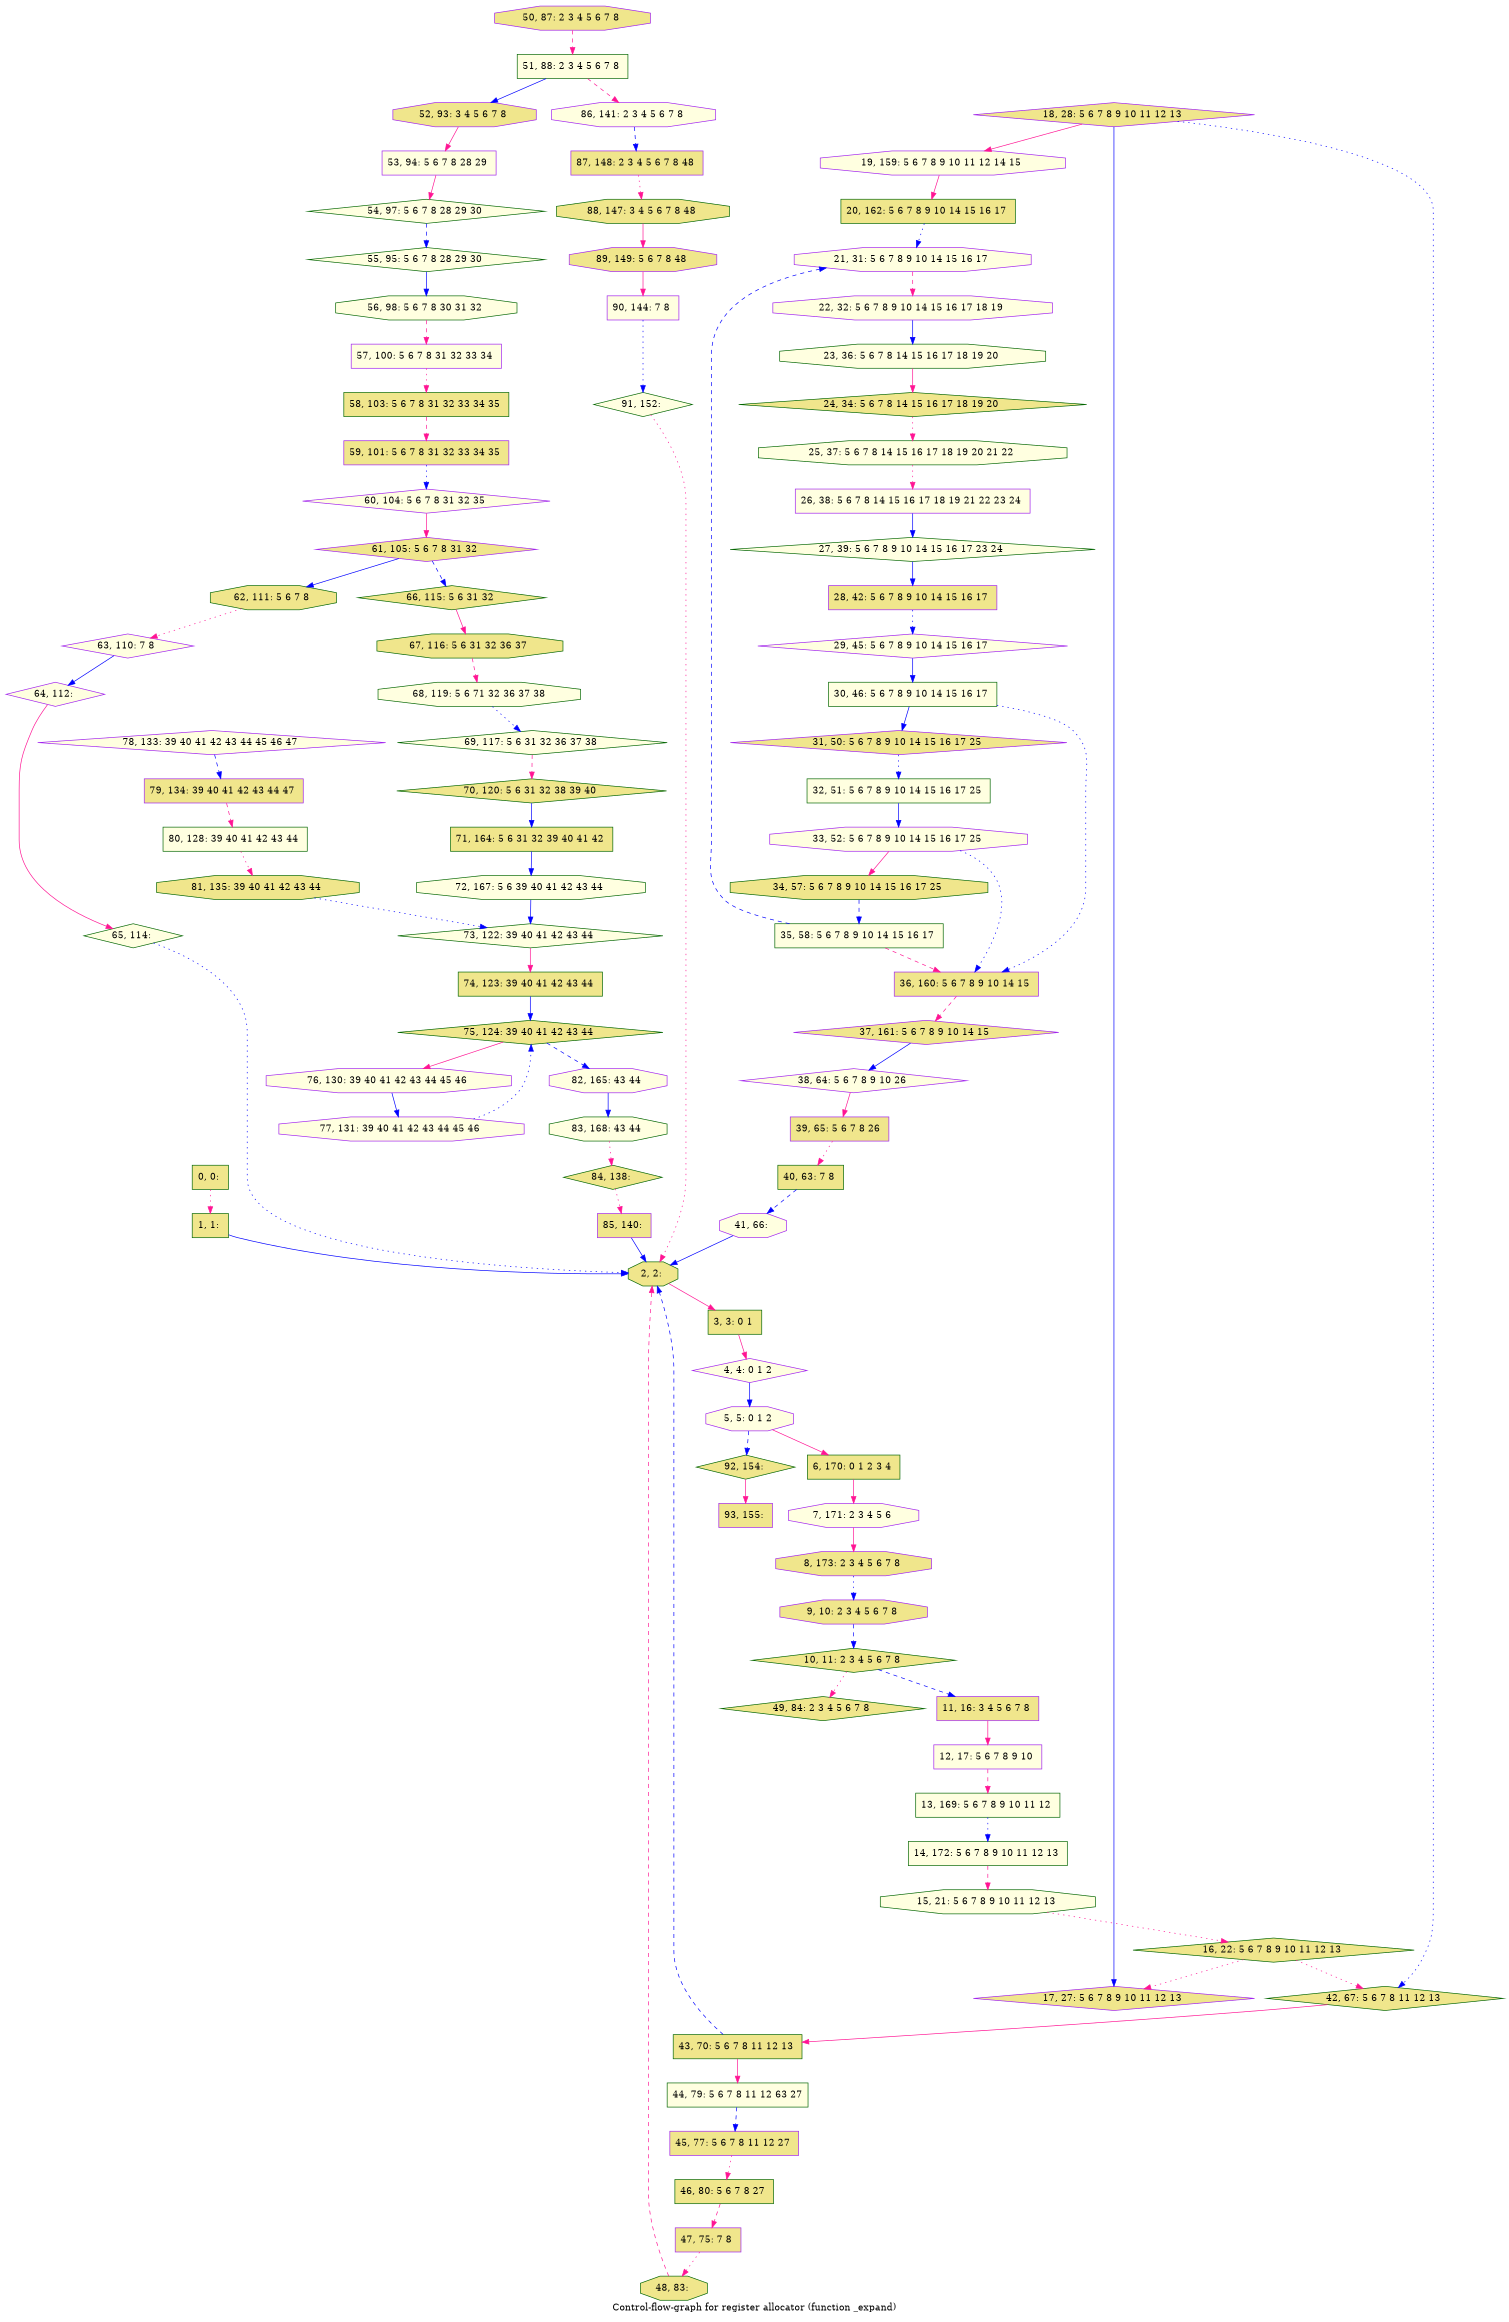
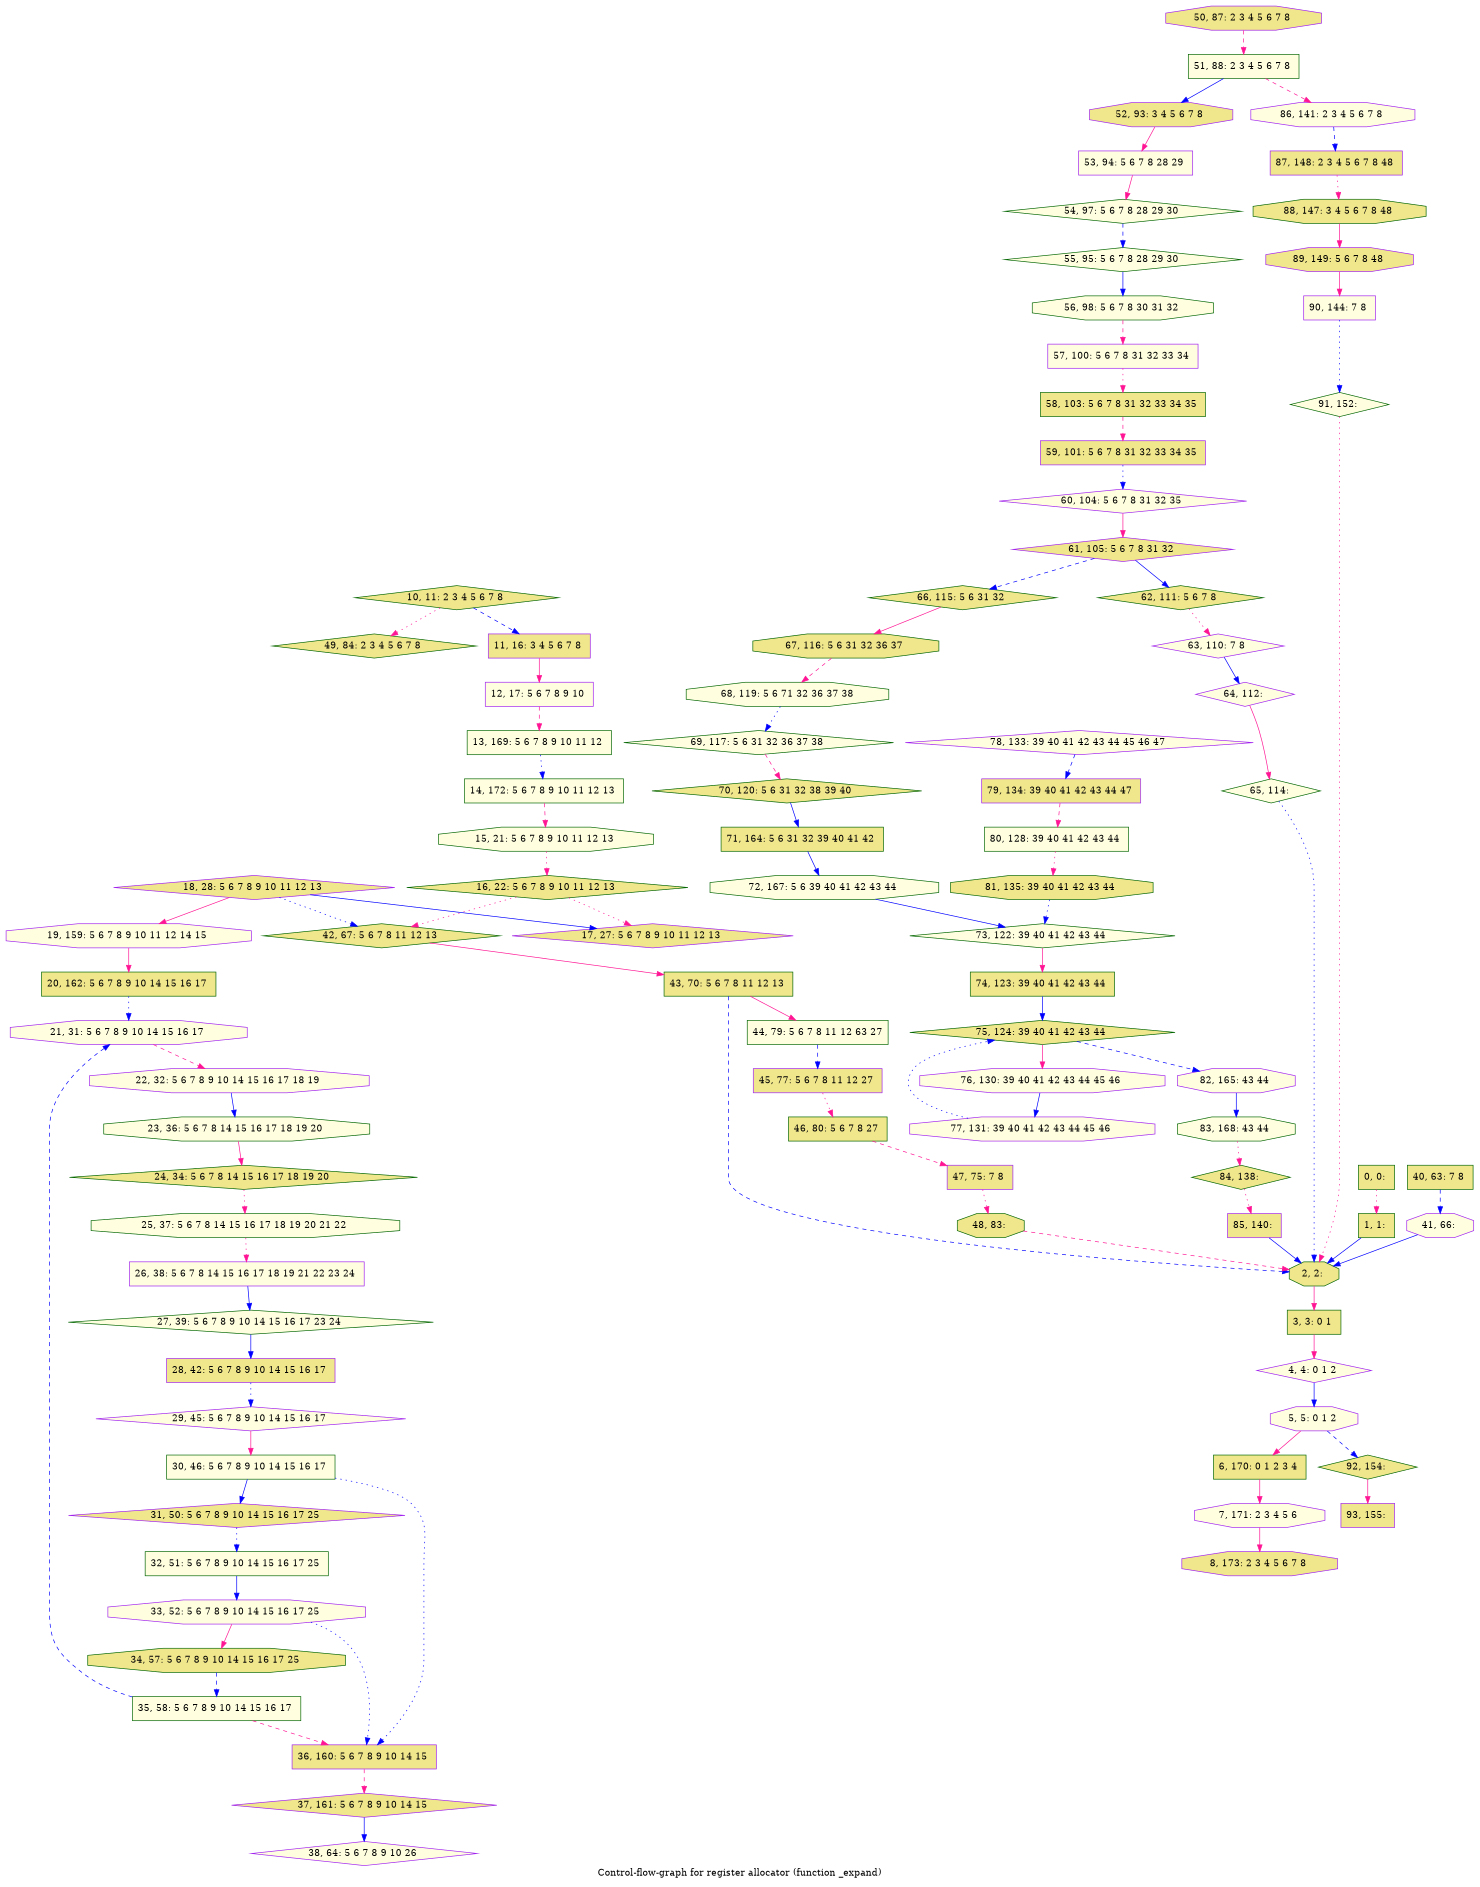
node "62, 111: 5 6 7 8": shape octagon -> diamond
edge "29, 45: 5 6 7 8 9 10 14 15 16 17" -> "30, 46: 5 6 7 8 9 10 14 15 16 17": color blue -> deeppink
node "39, 65: 5 6 7 8 26": removed
node "9, 10: 2 3 4 5 6 7 8": removed
